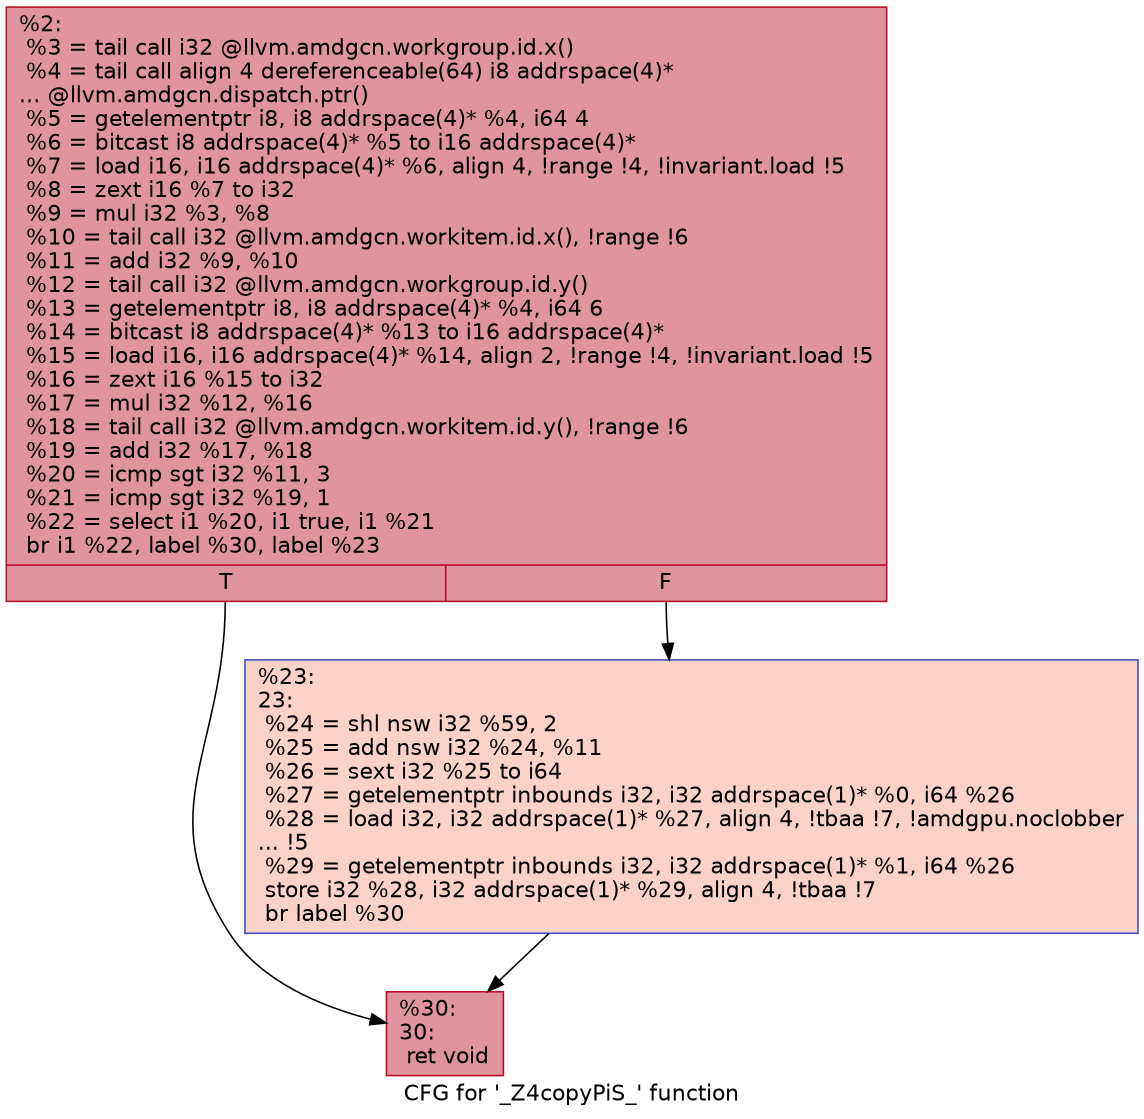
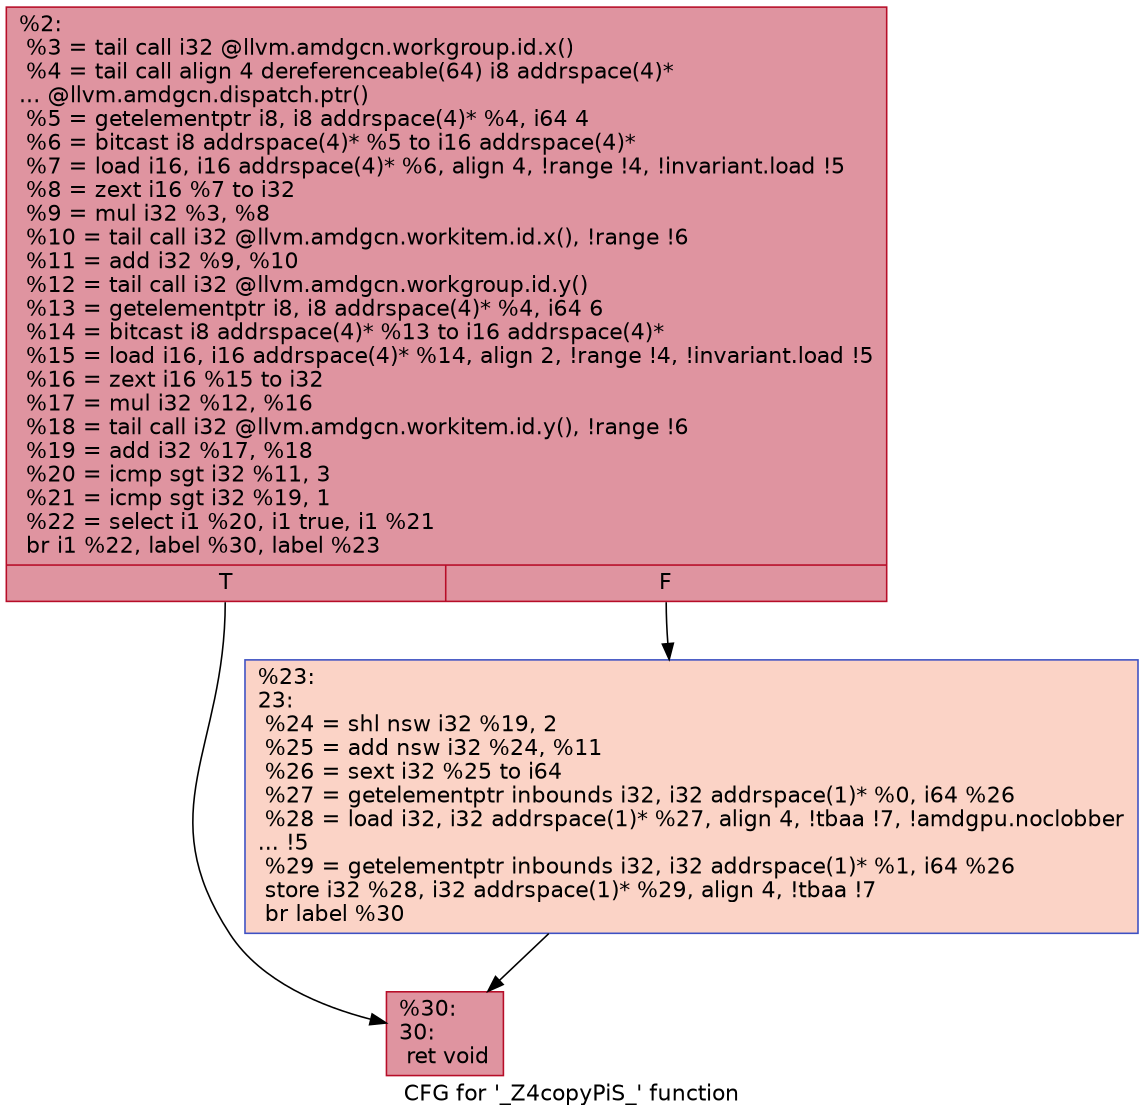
node "%23:": text "%24 = shl nsw i32 %59, 2" -> "%24 = shl nsw i32 %19, 2"
